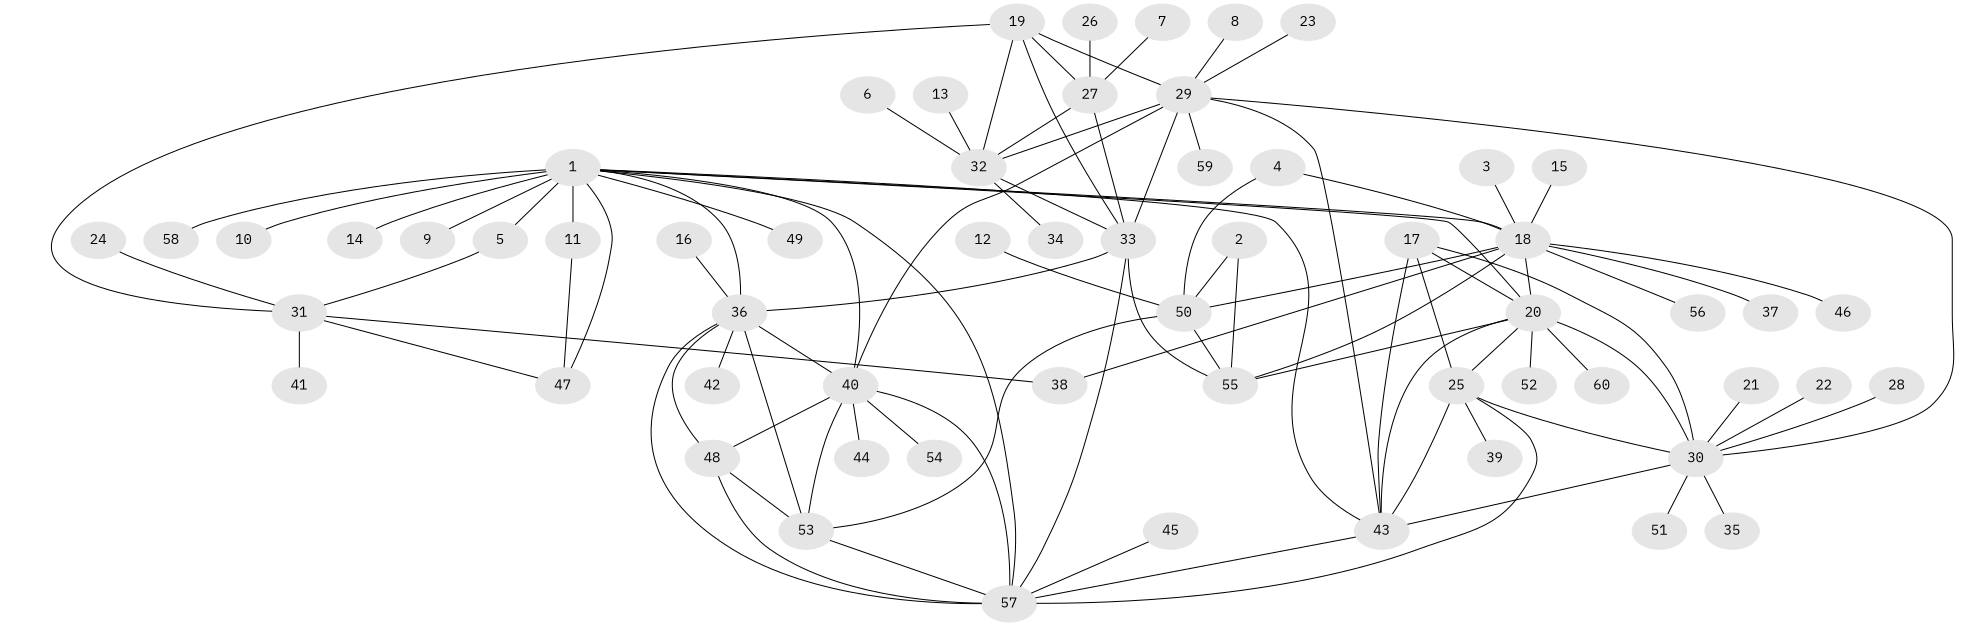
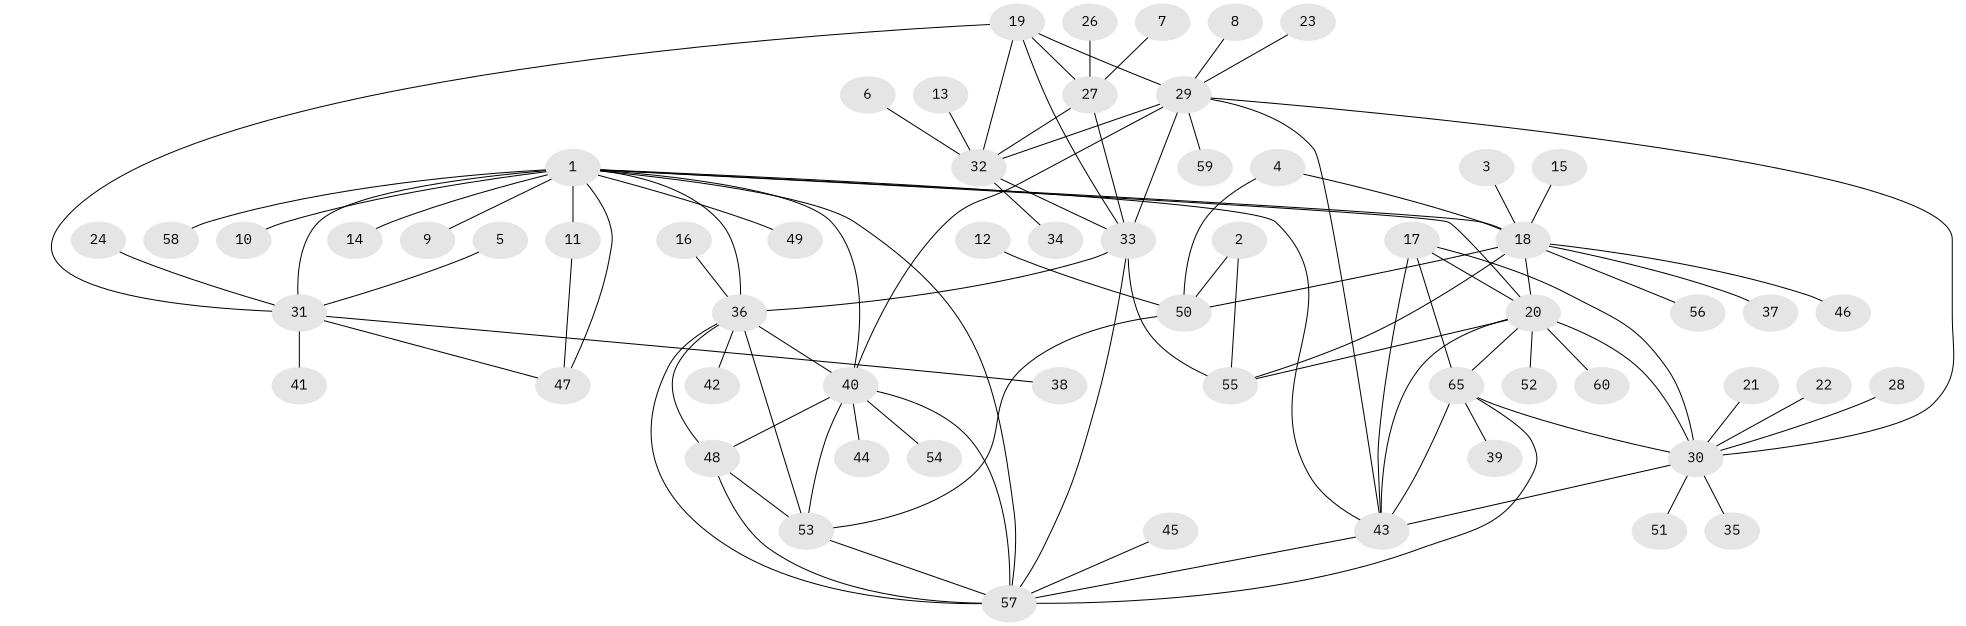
edge "1" -- "5": now "1" -- "31"
edge "18" -- "38": removed
edge "50" -- "55": removed
node "25": label "25" -> "65"
